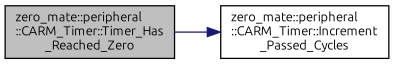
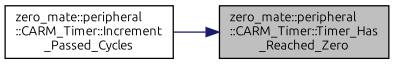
edge "zero_mate::peripheral ::CARM_Timer::Timer_Has _Reached_Zero" -> "zero_mate::peripheral ::CARM_Timer::Increment _Passed_Cycles": reversed
